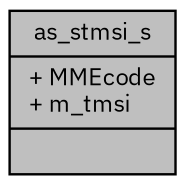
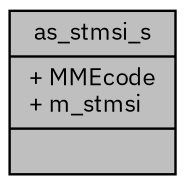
node "as_stmsi_s": text "+ m_tmsi" -> "+ m_stmsi"
